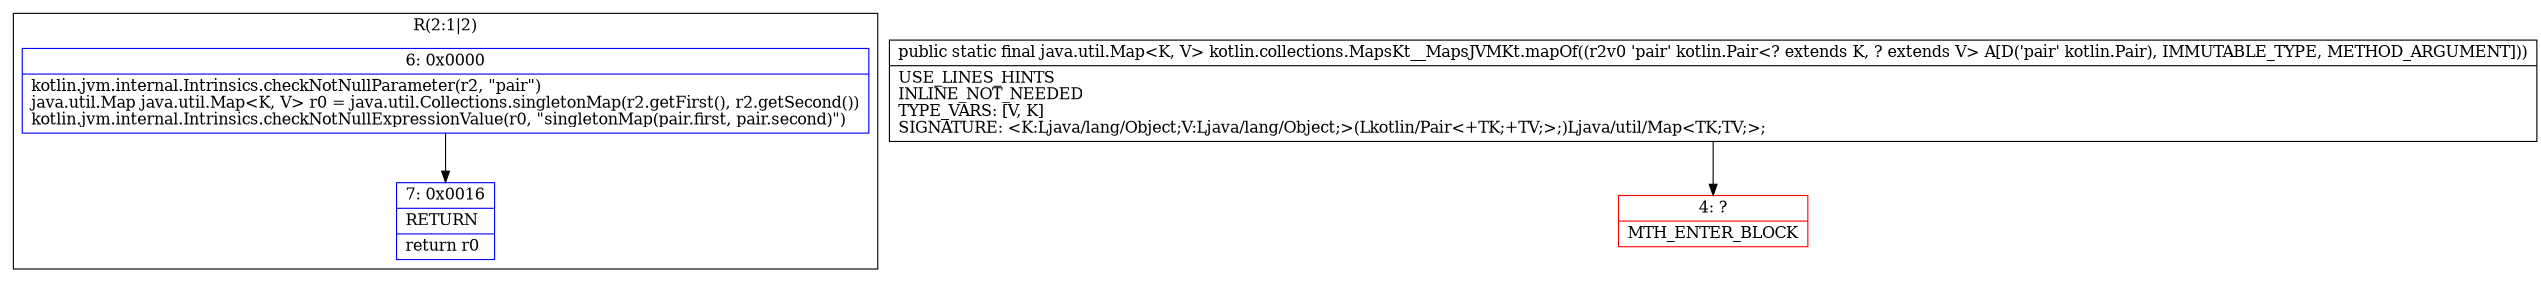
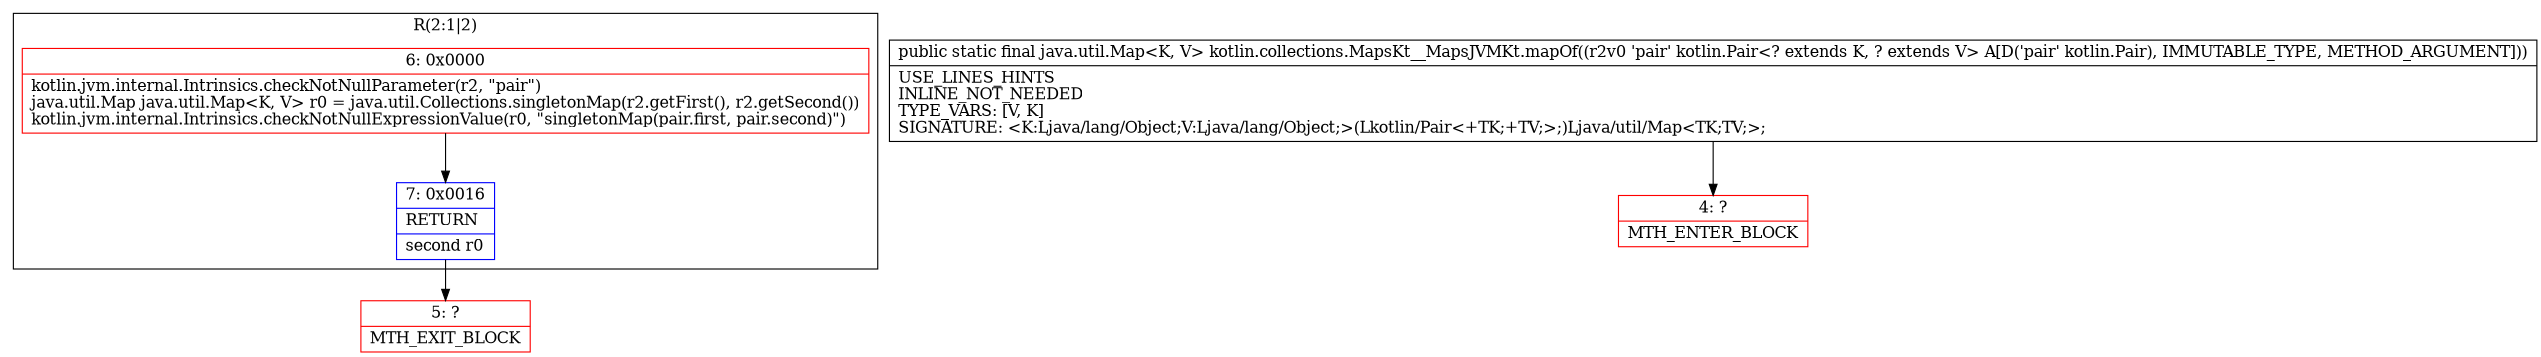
node "6: 0x0000": color blue -> red
node "7: 0x0016": text "return r0" -> "second r0"
node "5: ?": added
